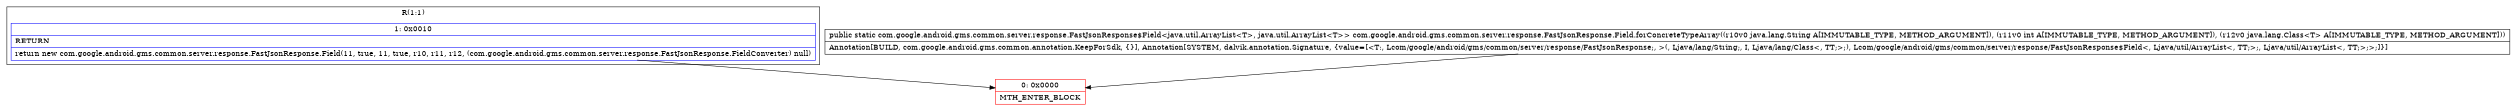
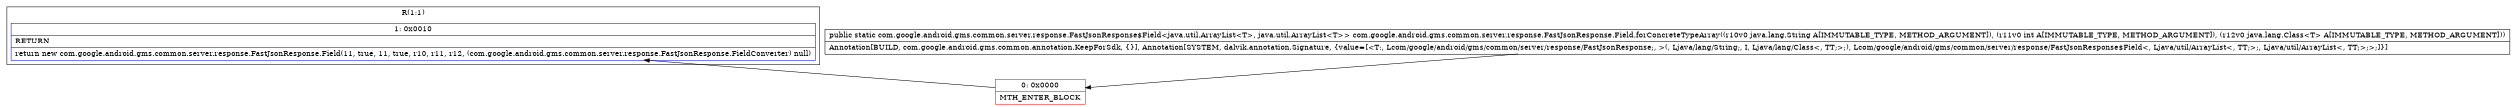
edge "1: 0x0010" -> "0: 0x0000": reversed
